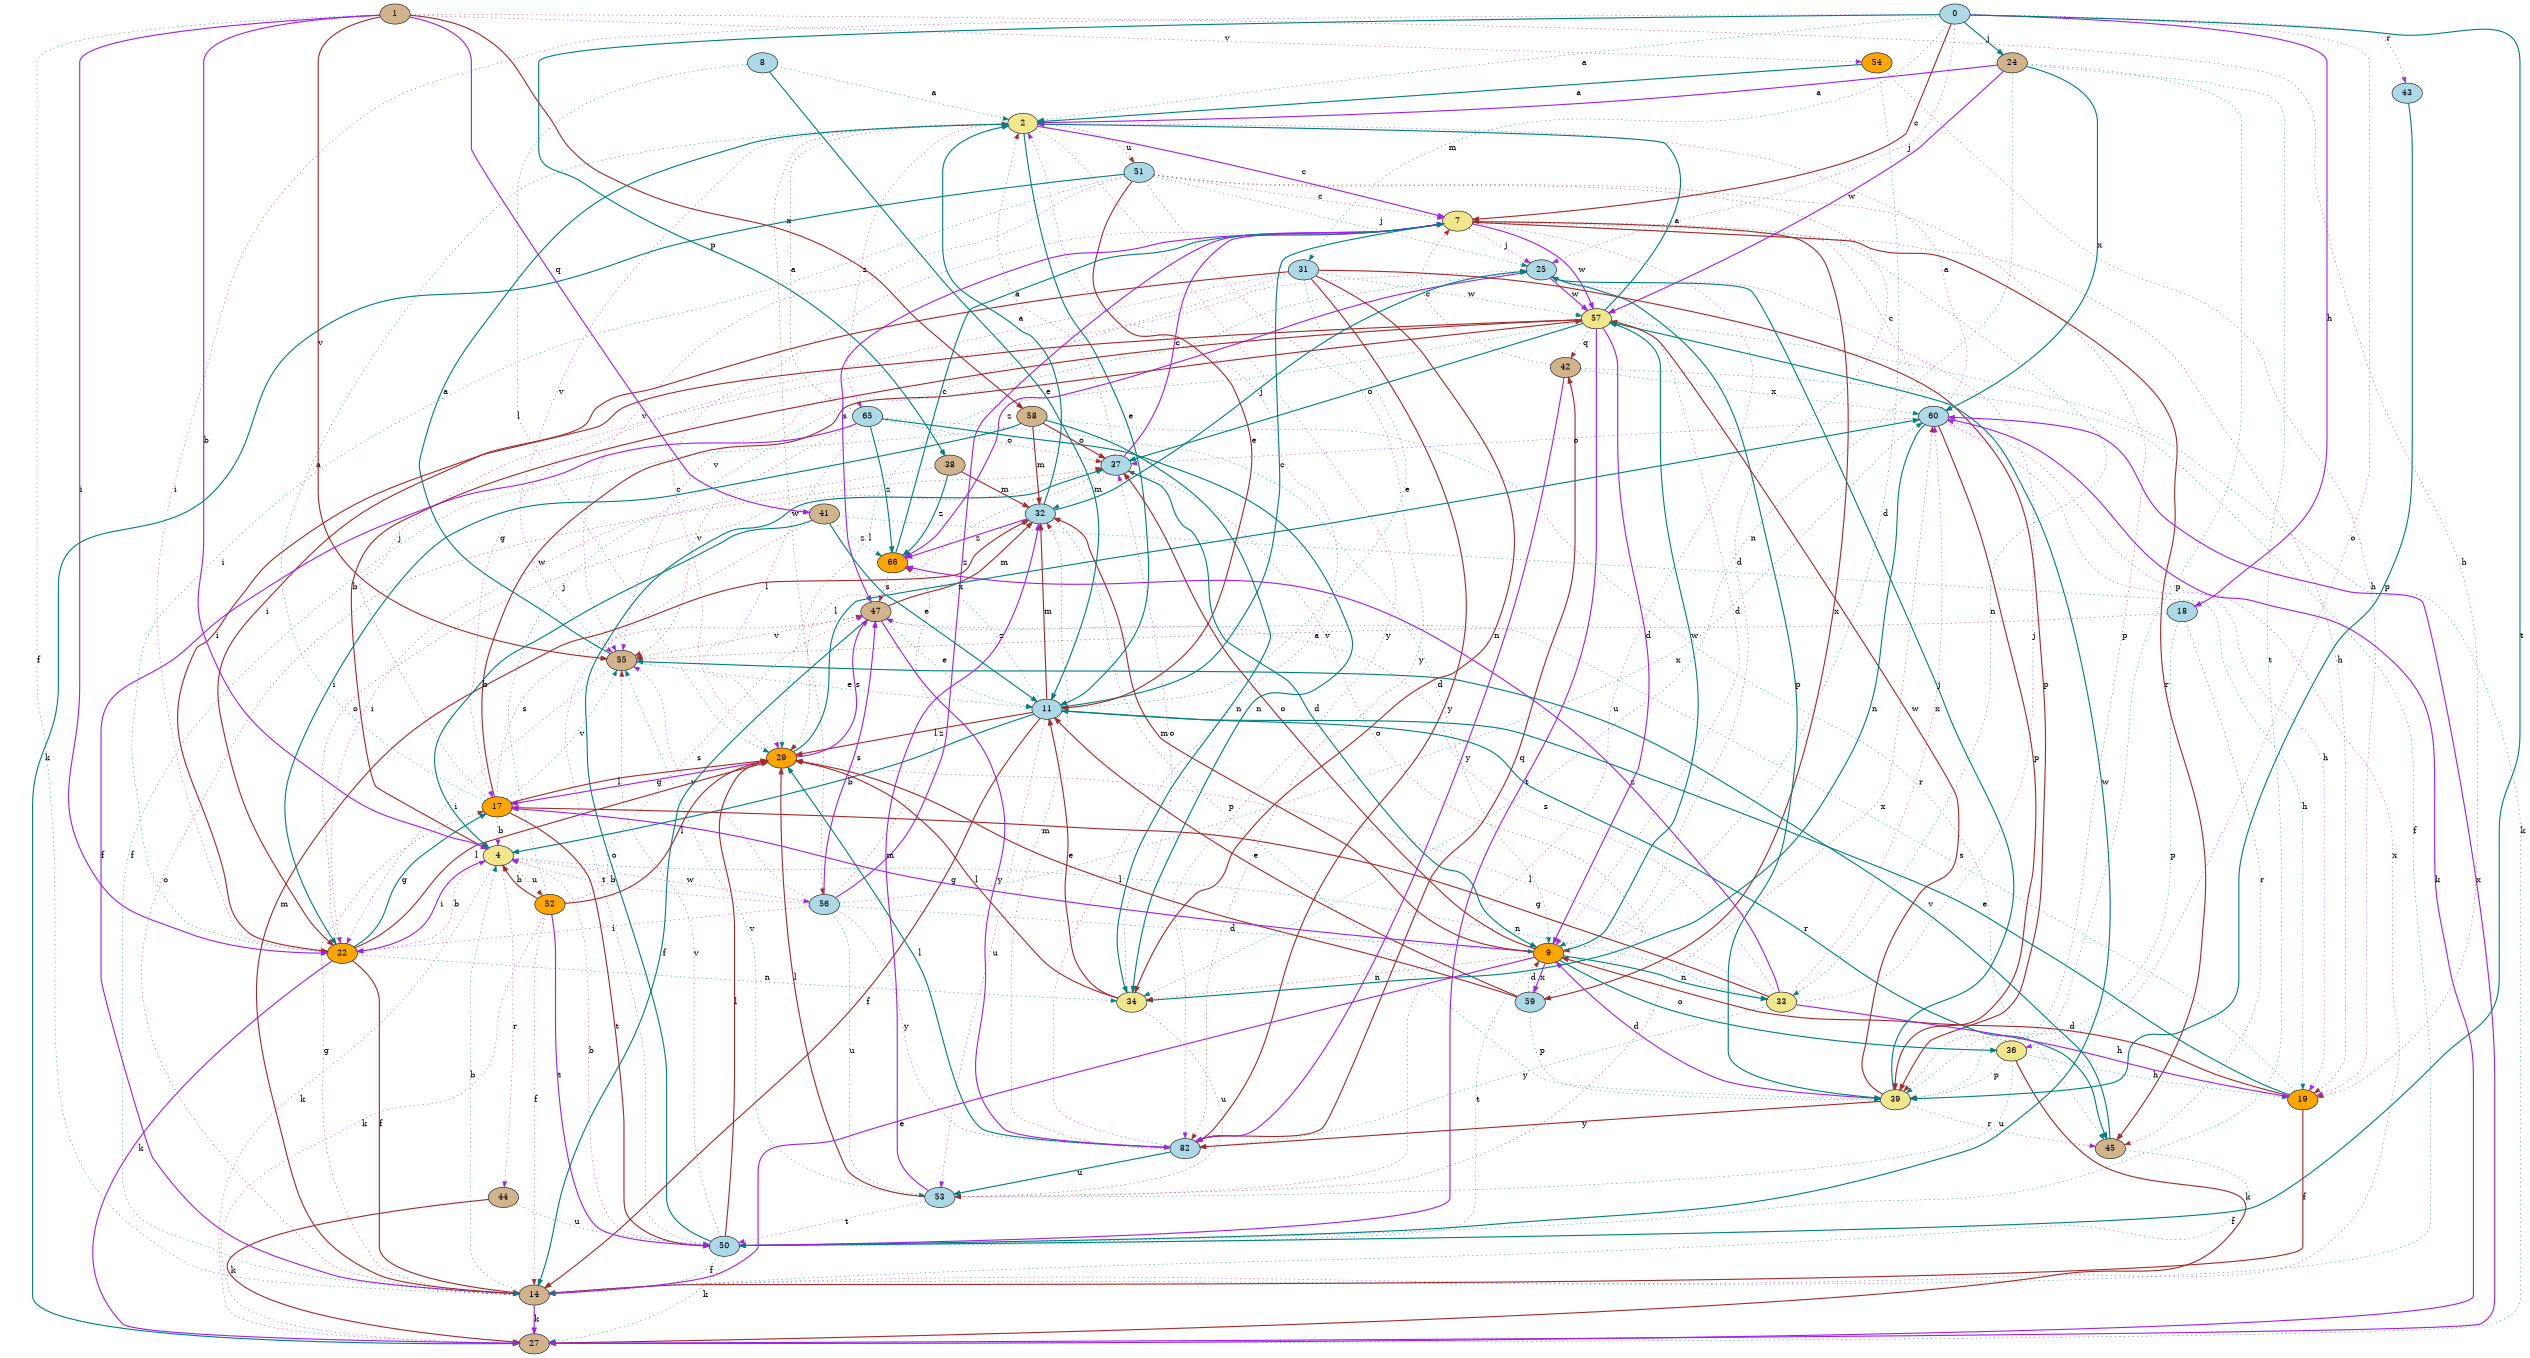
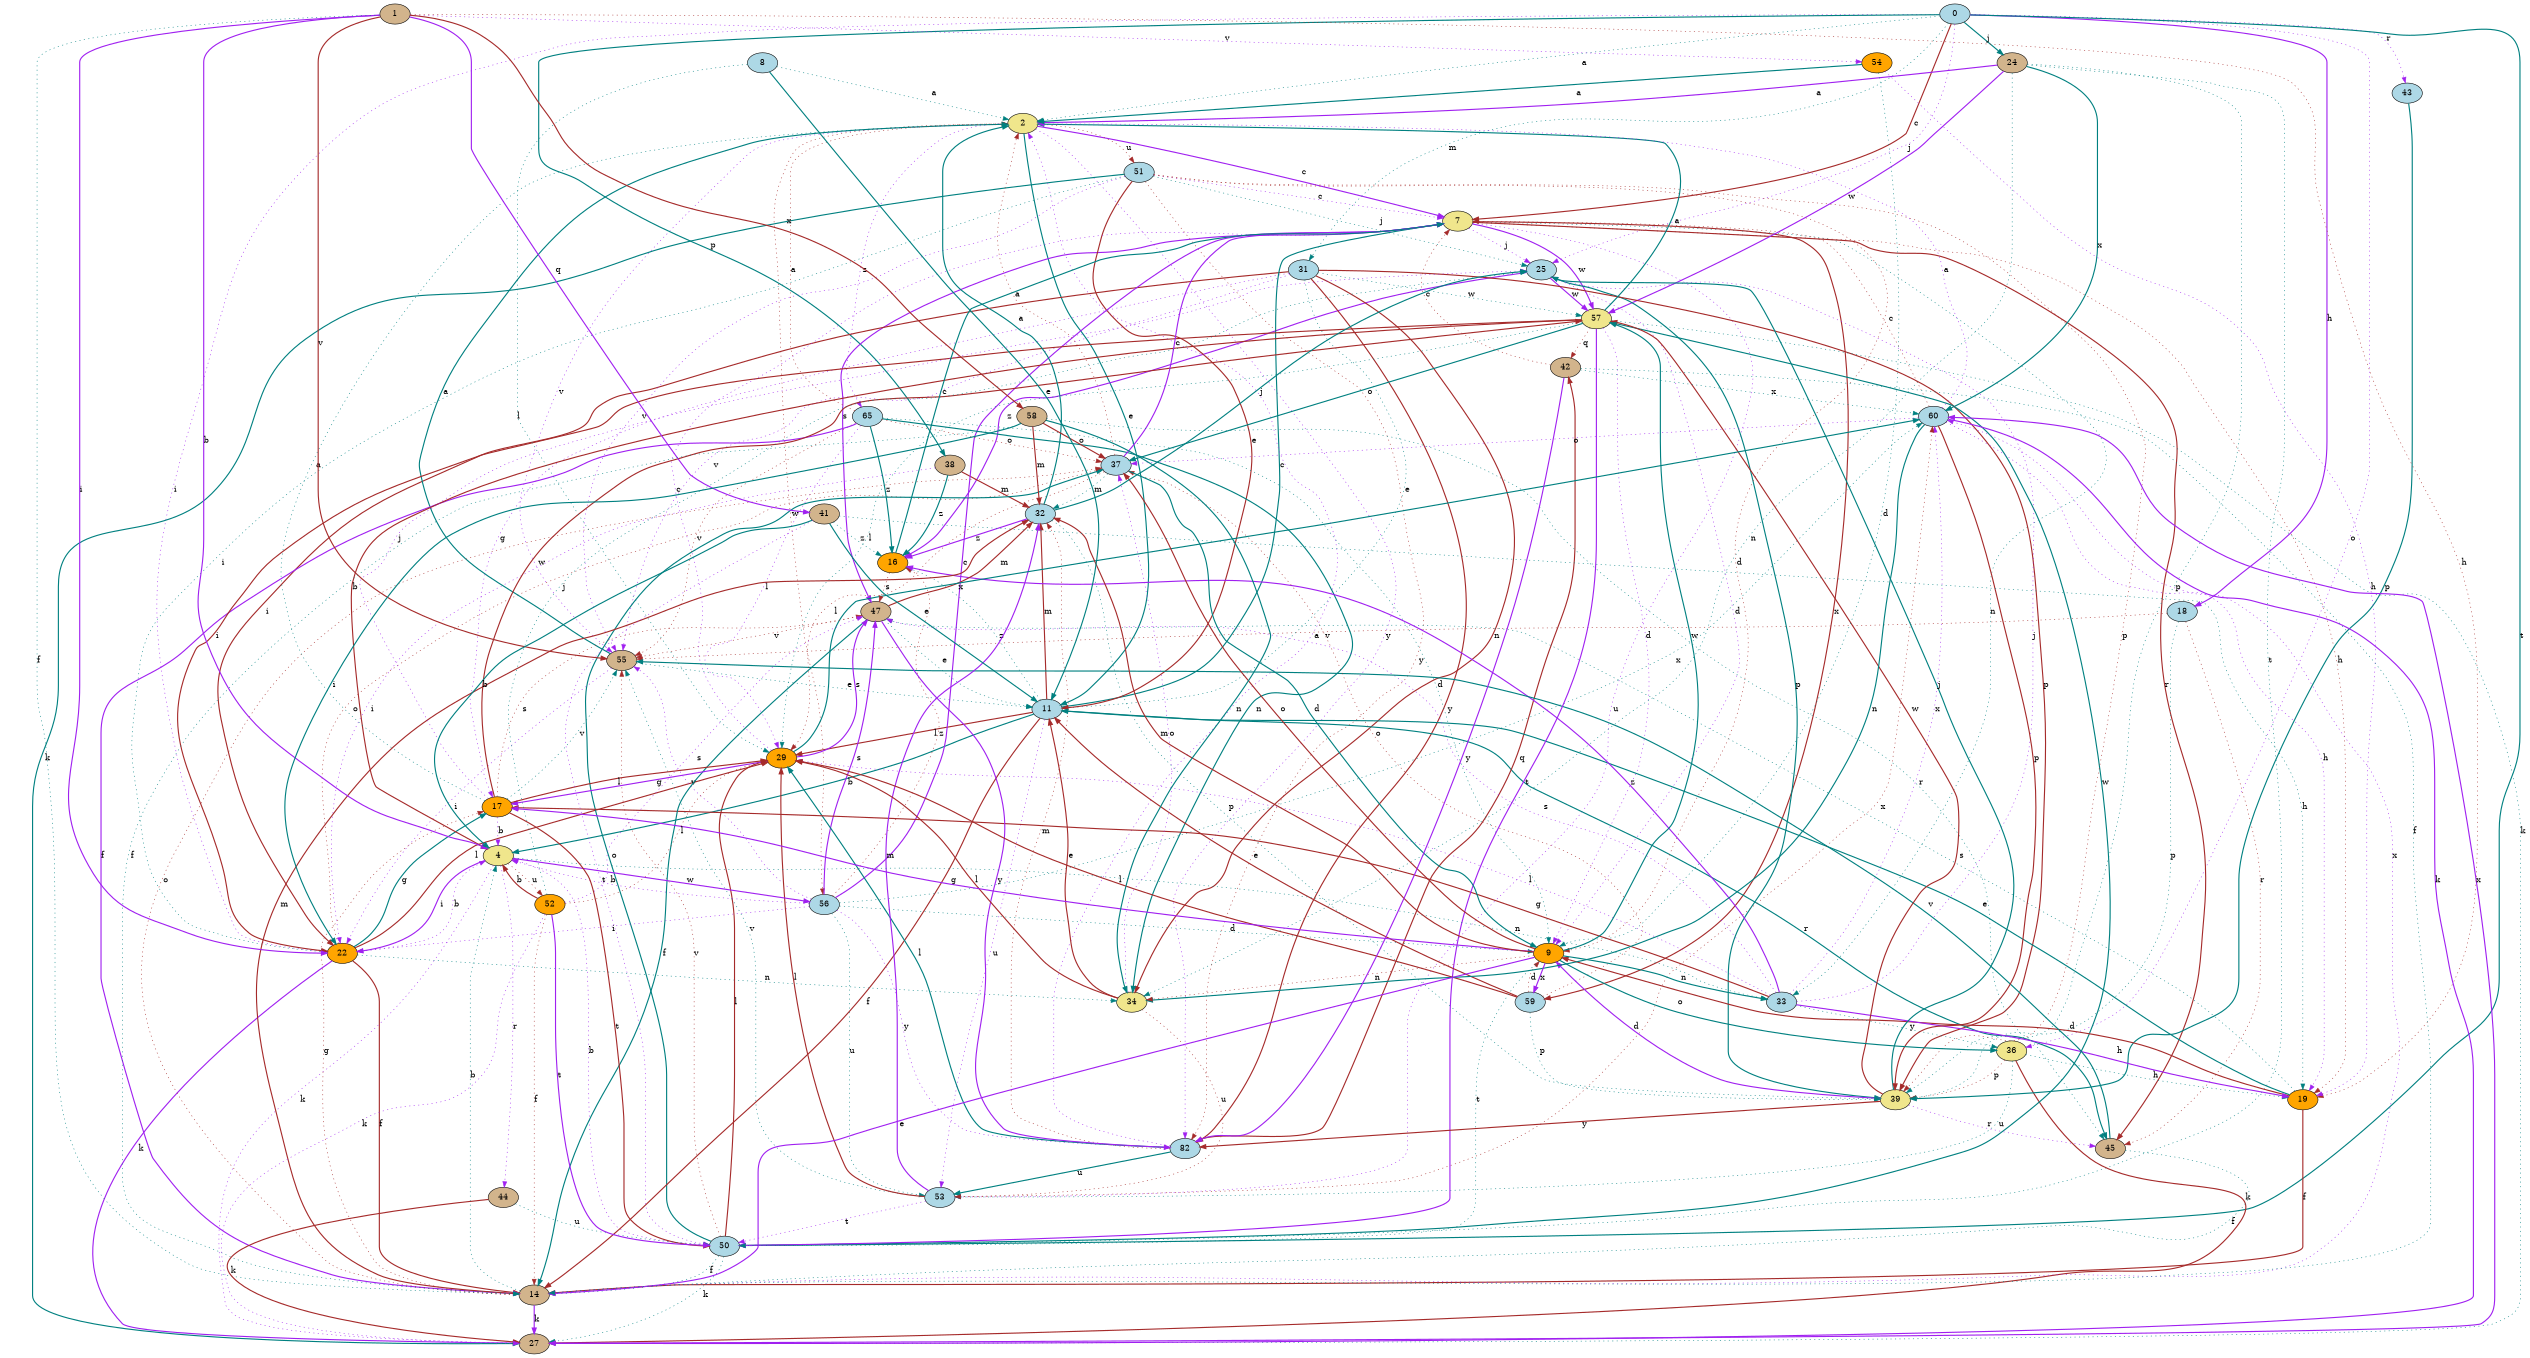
node "66": label "66" -> "16"
edge "56" -> "7": label "z" -> "c"
edge "57" -> "9": style bold -> dotted
edge "52" -> "29": style bold -> dotted
edge "4" -> "56": style dotted -> bold
node "33": fillcolor khaki -> lightblue
edge "33" -> "82": now "33" -> "36"
